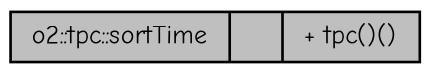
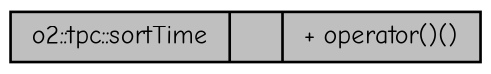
node "o2::tpc::sortTime": text "+ tpc()()" -> "+ operator()()"
